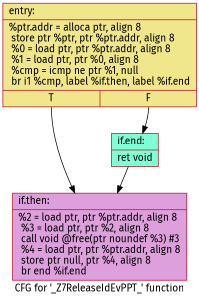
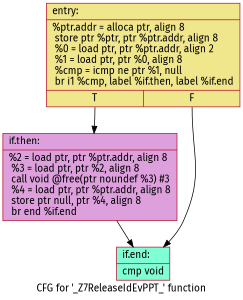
node "entry:": text "%0 = load ptr, ptr %ptr.addr, align 8" -> "%0 = load ptr, ptr %ptr.addr, align 2"
node "if.end:": text "ret void" -> "cmp void"
edge "if.end:" -> "if.then:": reversed
